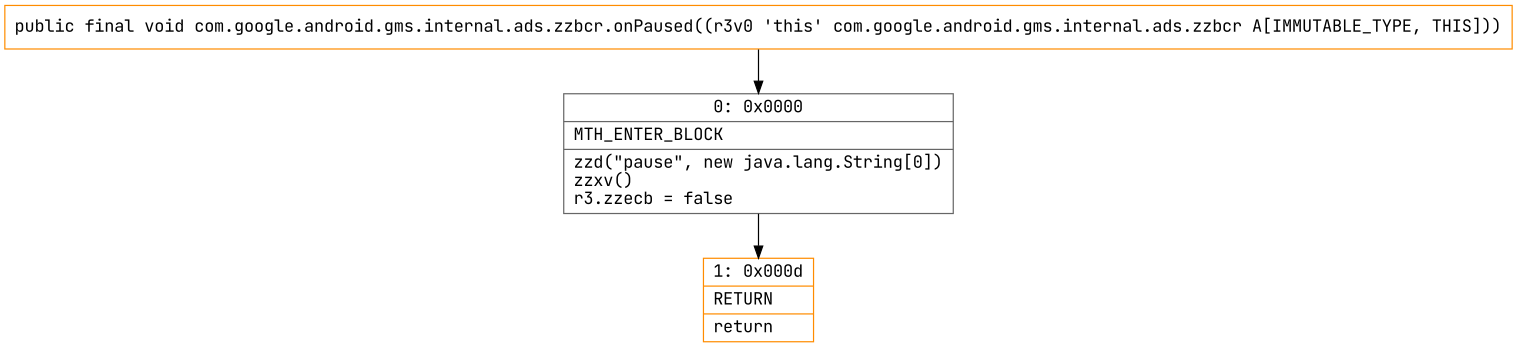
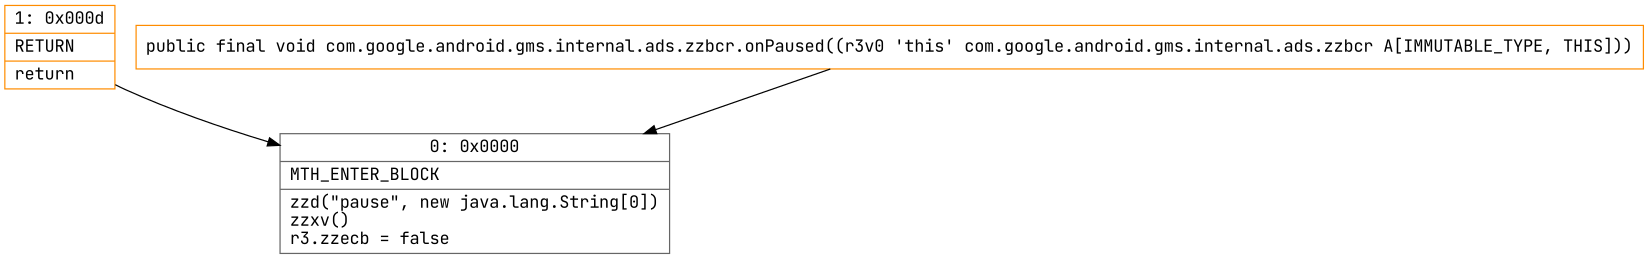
edge "0: 0x0000" -> "1: 0x000d": reversed
